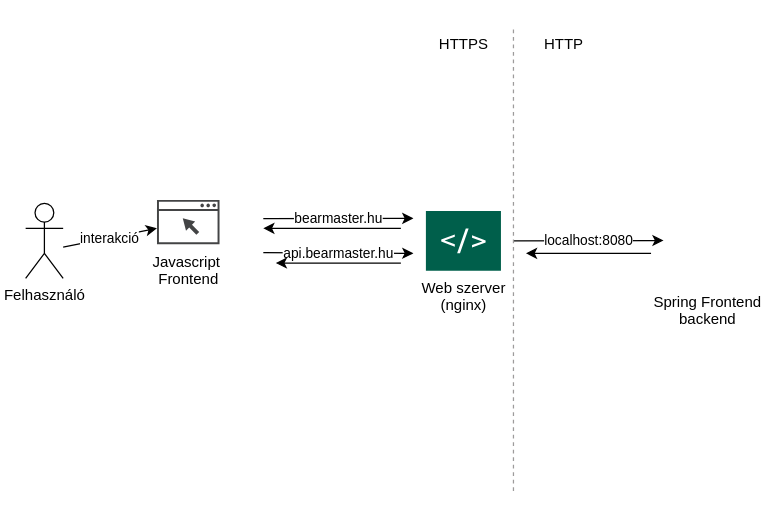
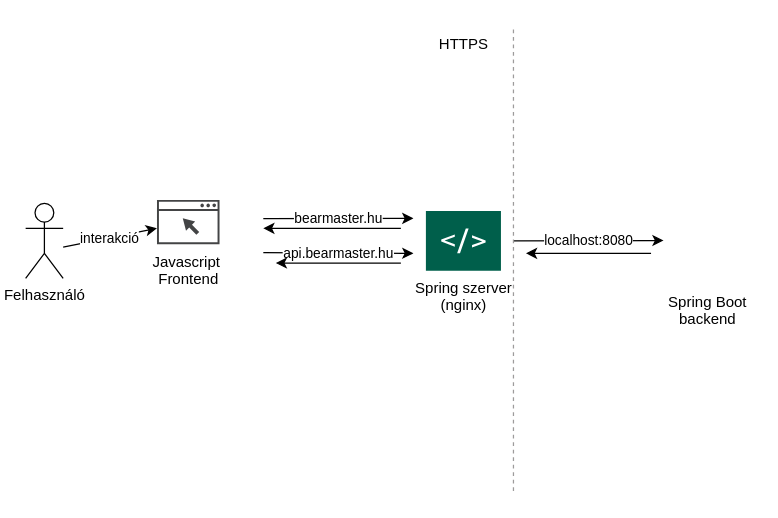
node "HTTP": removed
node "Web szerver (nginx)": label "Web szerver (nginx)" -> "Spring szerver (nginx)"
node "Spring Frontend backend": label "Spring Frontend backend" -> "Spring Boot backend"
